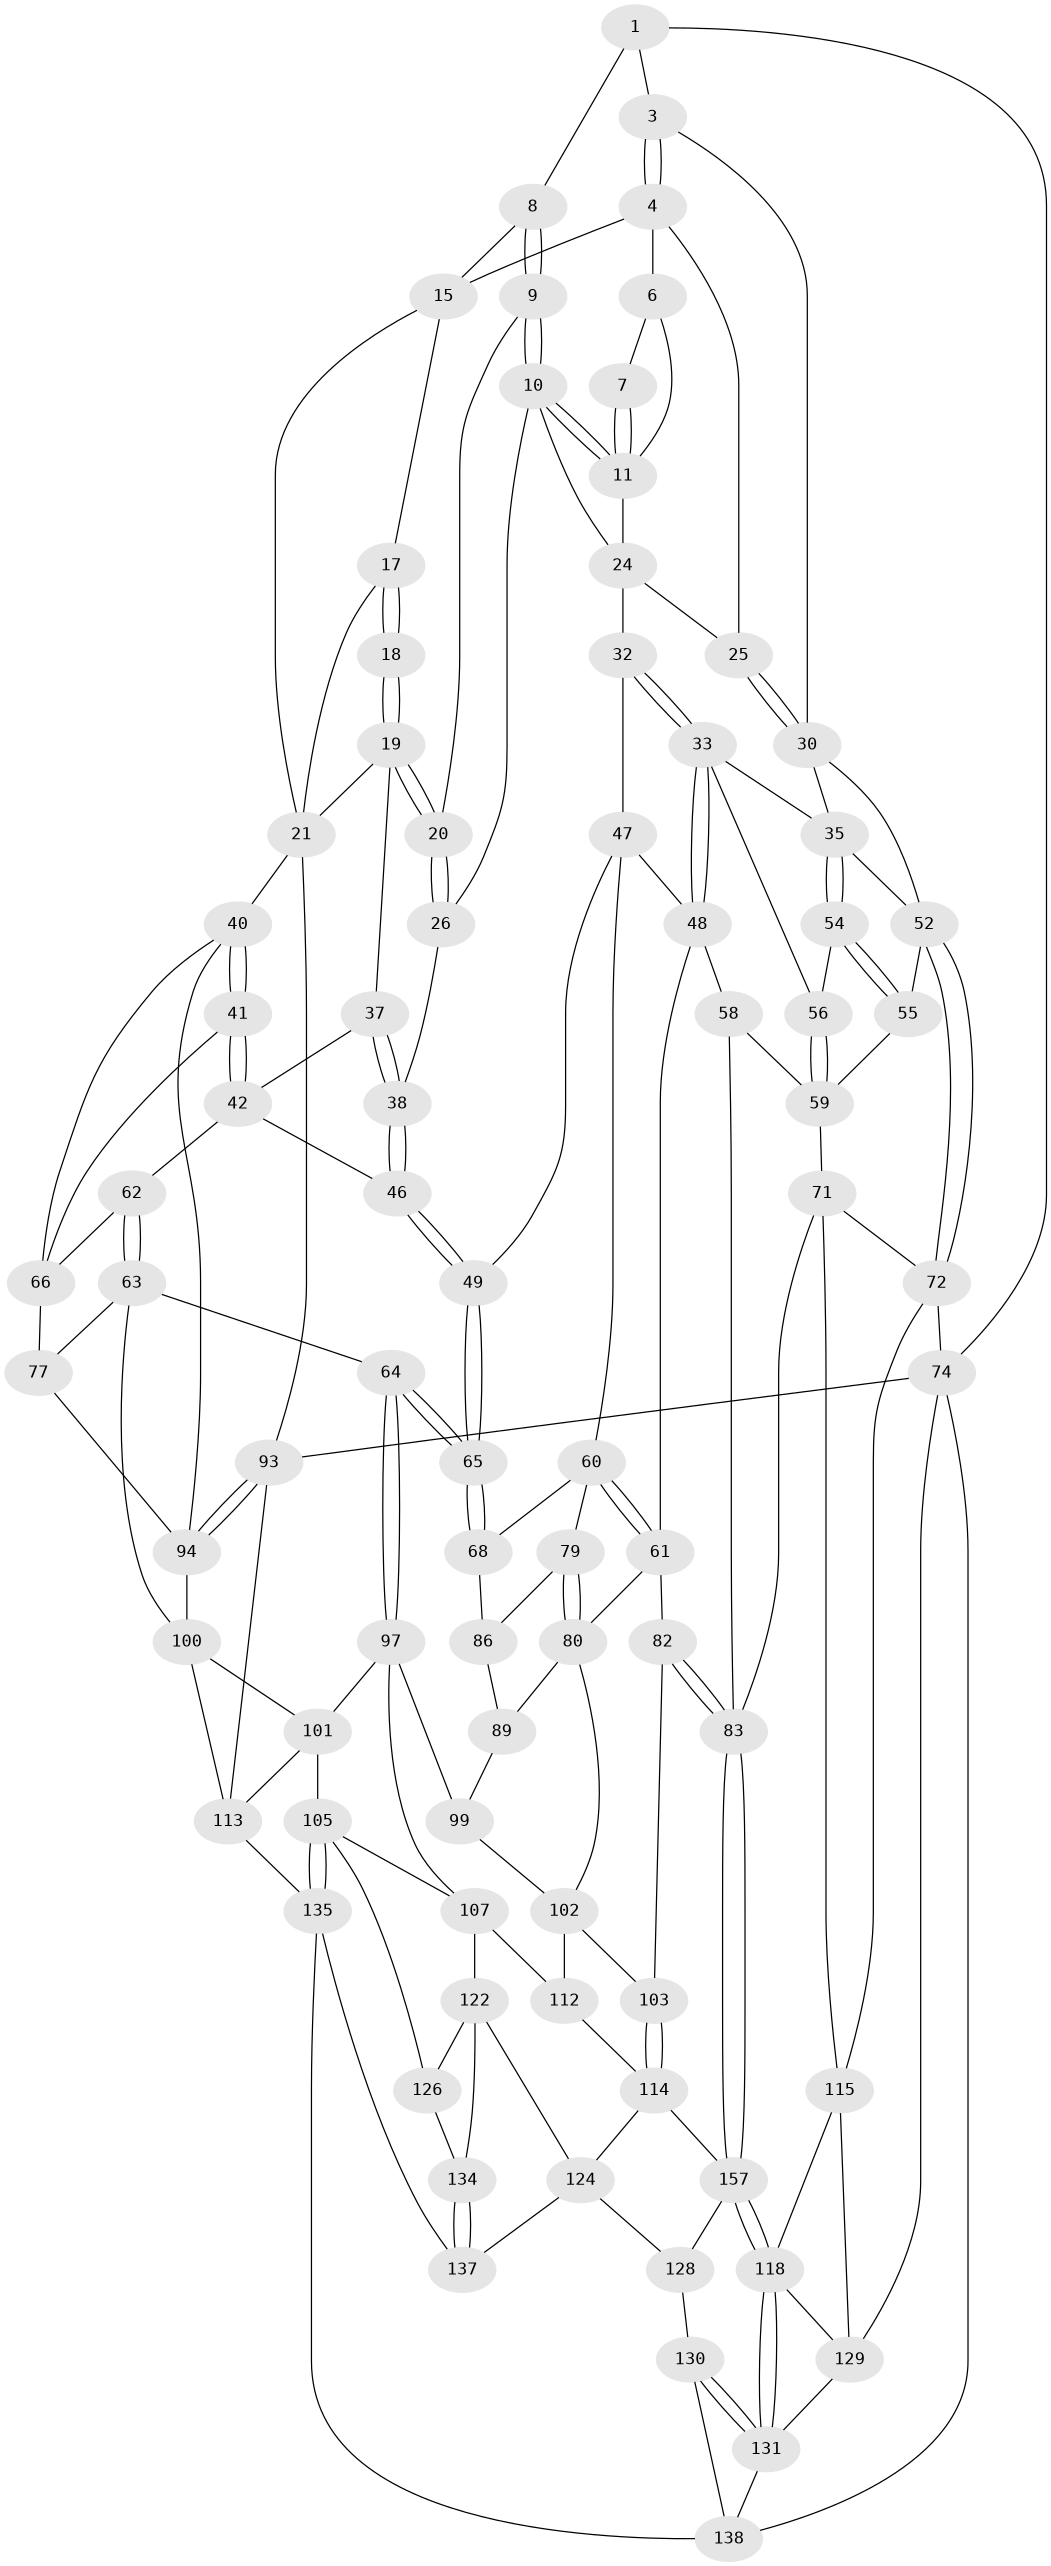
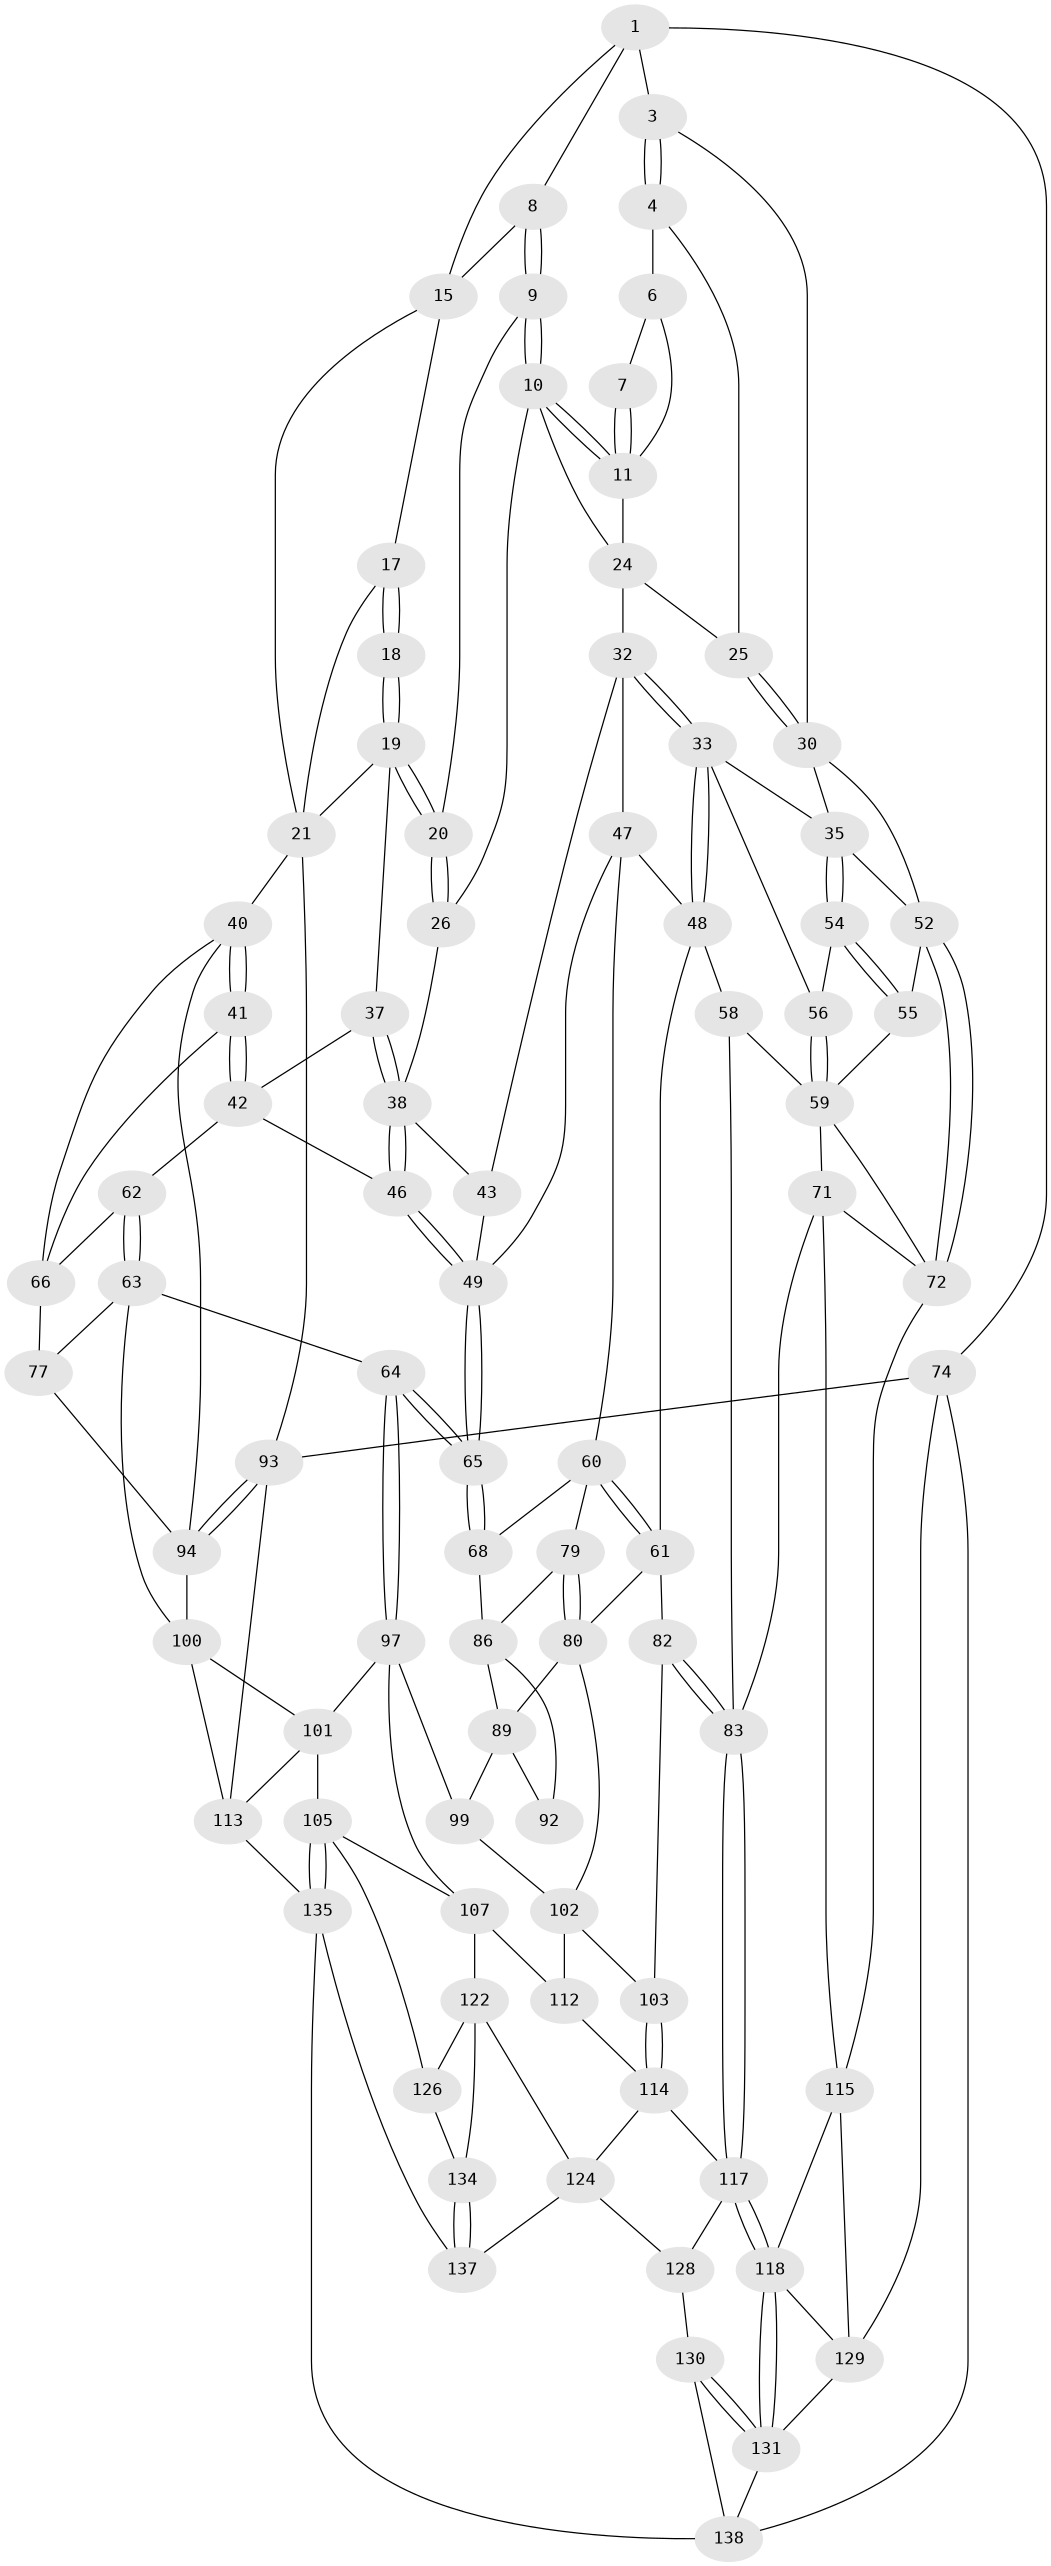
edge "4" -- "15": now "1" -- "15"
node "43": added
edge "72" -- "74": now "72" -- "59"
node "92": added
node "157": label "157" -> "117"
